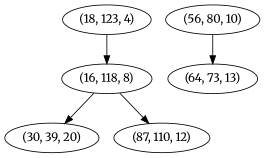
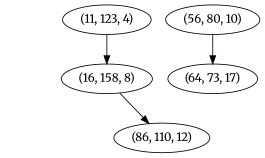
node "(18, 123, 4)": label "(18, 123, 4)" -> "(11, 123, 4)"
node "(16, 118, 8)": label "(16, 118, 8)" -> "(16, 158, 8)"
node "(64, 73, 13)": label "(64, 73, 13)" -> "(64, 73, 17)"
node "(30, 39, 20)": removed
node "(87, 110, 12)": label "(87, 110, 12)" -> "(86, 110, 12)"
